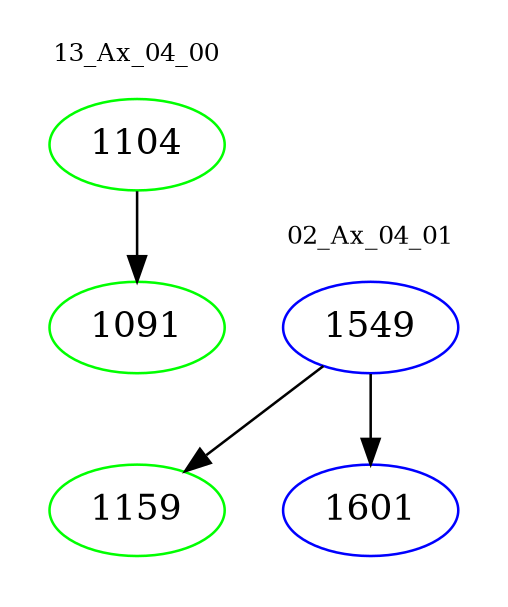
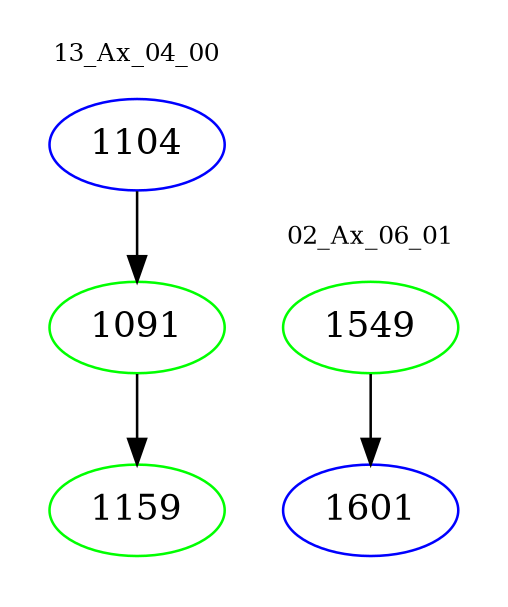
node "1104": color green -> blue
cluster "02_Ax_04_01": label "02_Ax_04_01" -> "02_Ax_06_01"
node "1549": color blue -> green
edge "1549" -> "1159": now "1091" -> "1159"
